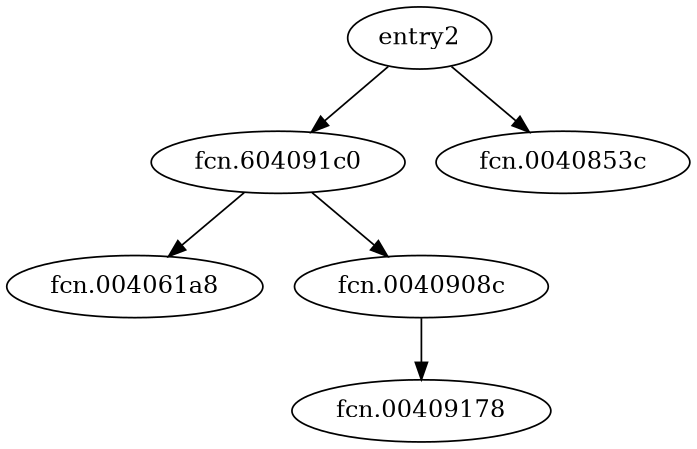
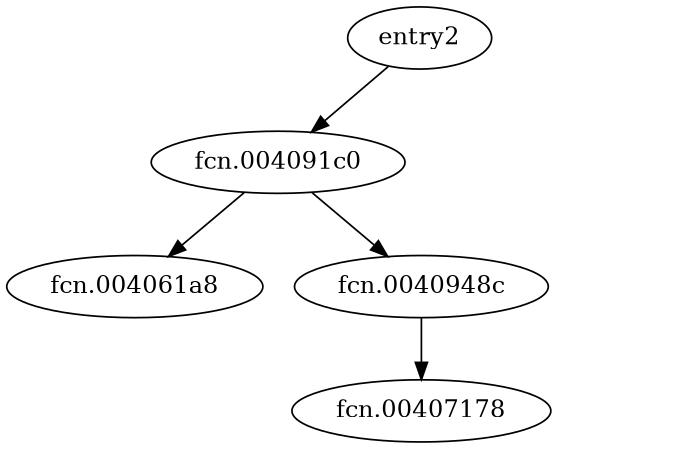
node "fcn.604091c0": label "fcn.604091c0" -> "fcn.004091c0"
node "fcn.0040853c": removed
node "fcn.0040908c": label "fcn.0040908c" -> "fcn.0040948c"
node "fcn.00409178": label "fcn.00409178" -> "fcn.00407178"
